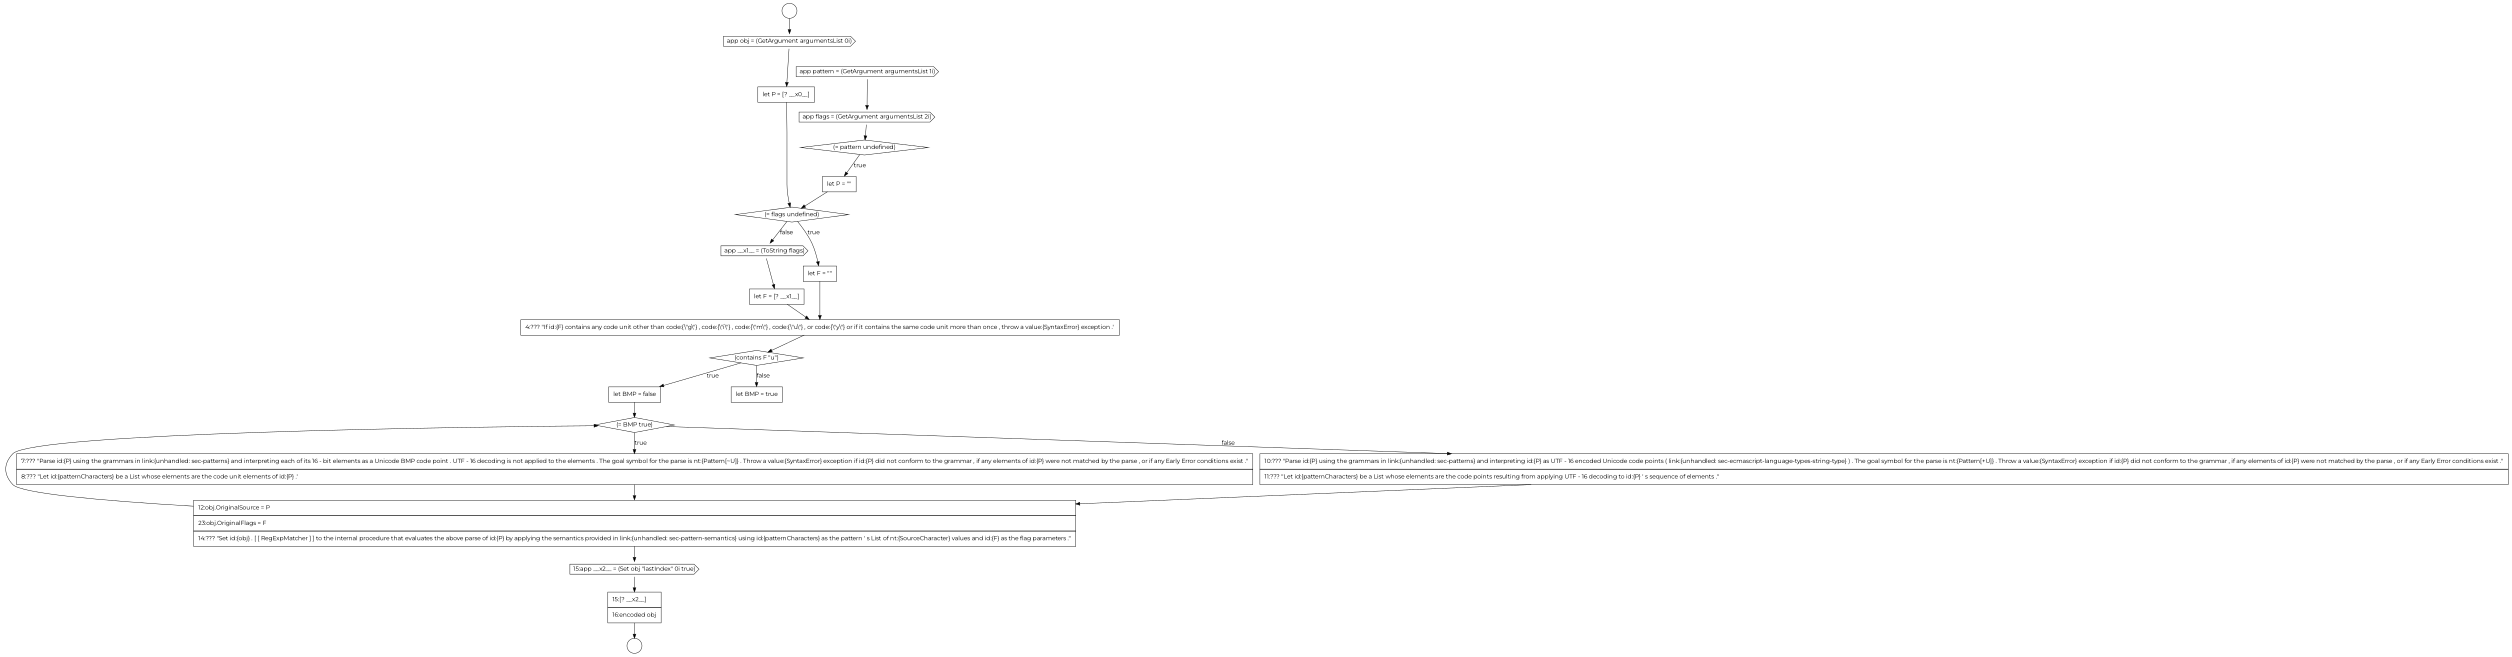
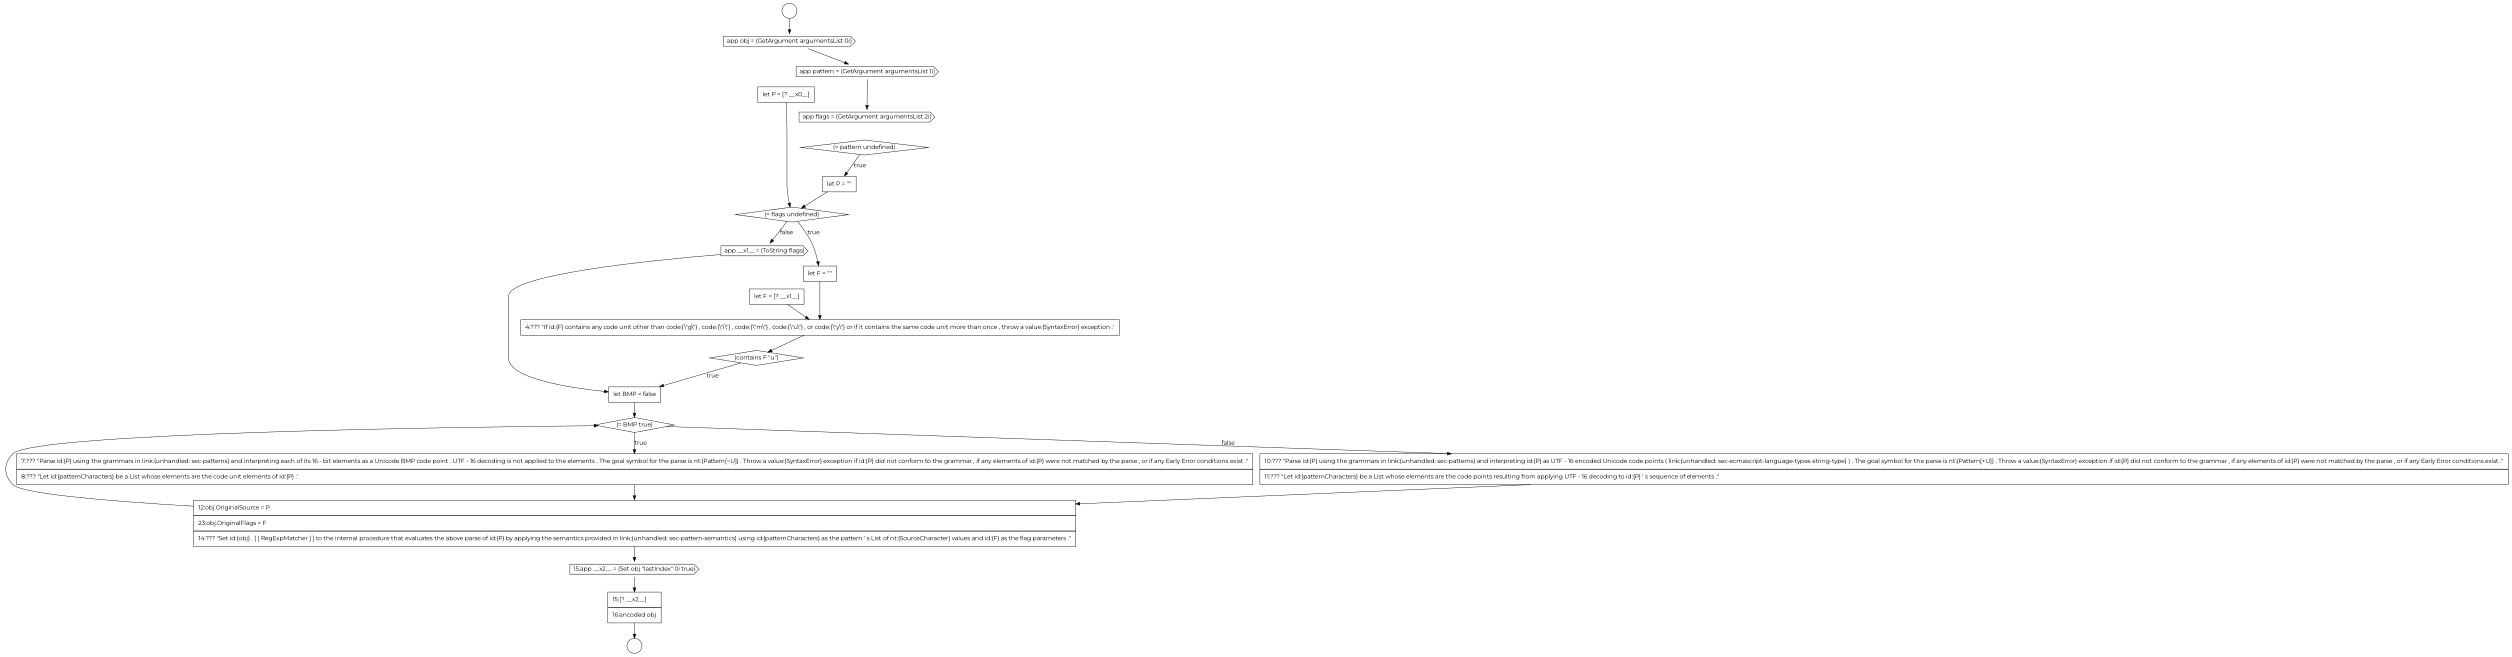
edge "app obj = (GetArgument argumentsList 0i)" -> "let P = [? __x0__]": now "app obj = (GetArgument argumentsList 0i)" -> "app pattern = (GetArgument argumentsList 1i)"
edge "app flags = (GetArgument argumentsList 2i)" -> "(= pattern undefined)": removed
edge "app __x1__ = (ToString flags)" -> "let F = [? __x1__]": now "app __x1__ = (ToString flags)" -> "let BMP = false"
node "let BMP = true": removed
